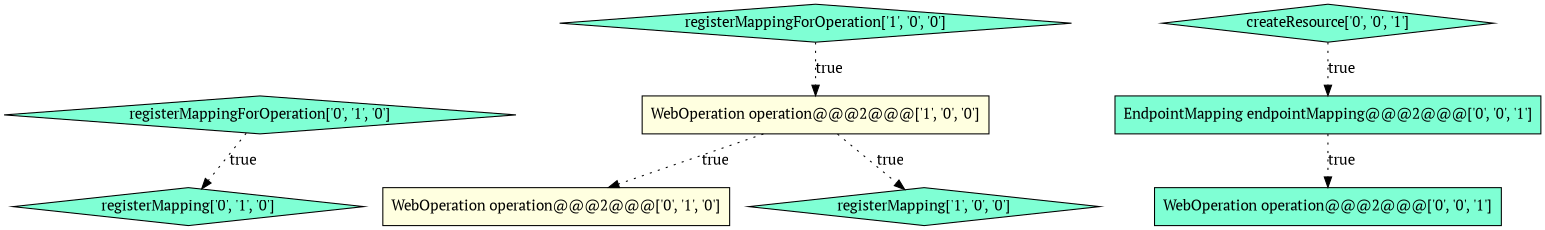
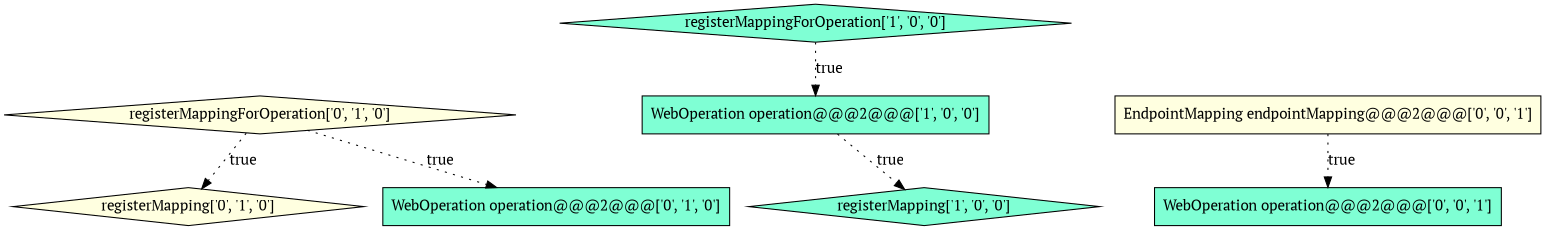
node "createResource['0', '0', '1']": removed
node "registerMappingForOperation['0', '1', '0']": fillcolor aquamarine -> lightyellow
node "WebOperation operation@@@2@@@['1', '0', '0']": fillcolor lightyellow -> aquamarine
node "EndpointMapping endpointMapping@@@2@@@['0', '0', '1']": fillcolor aquamarine -> lightyellow
edge "WebOperation operation@@@2@@@['1', '0', '0']" -> "WebOperation operation@@@2@@@['0', '1', '0']": now "registerMappingForOperation['0', '1', '0']" -> "WebOperation operation@@@2@@@['0', '1', '0']"
node "registerMapping['0', '1', '0']": fillcolor aquamarine -> lightyellow
node "WebOperation operation@@@2@@@['0', '1', '0']": fillcolor lightyellow -> aquamarine
